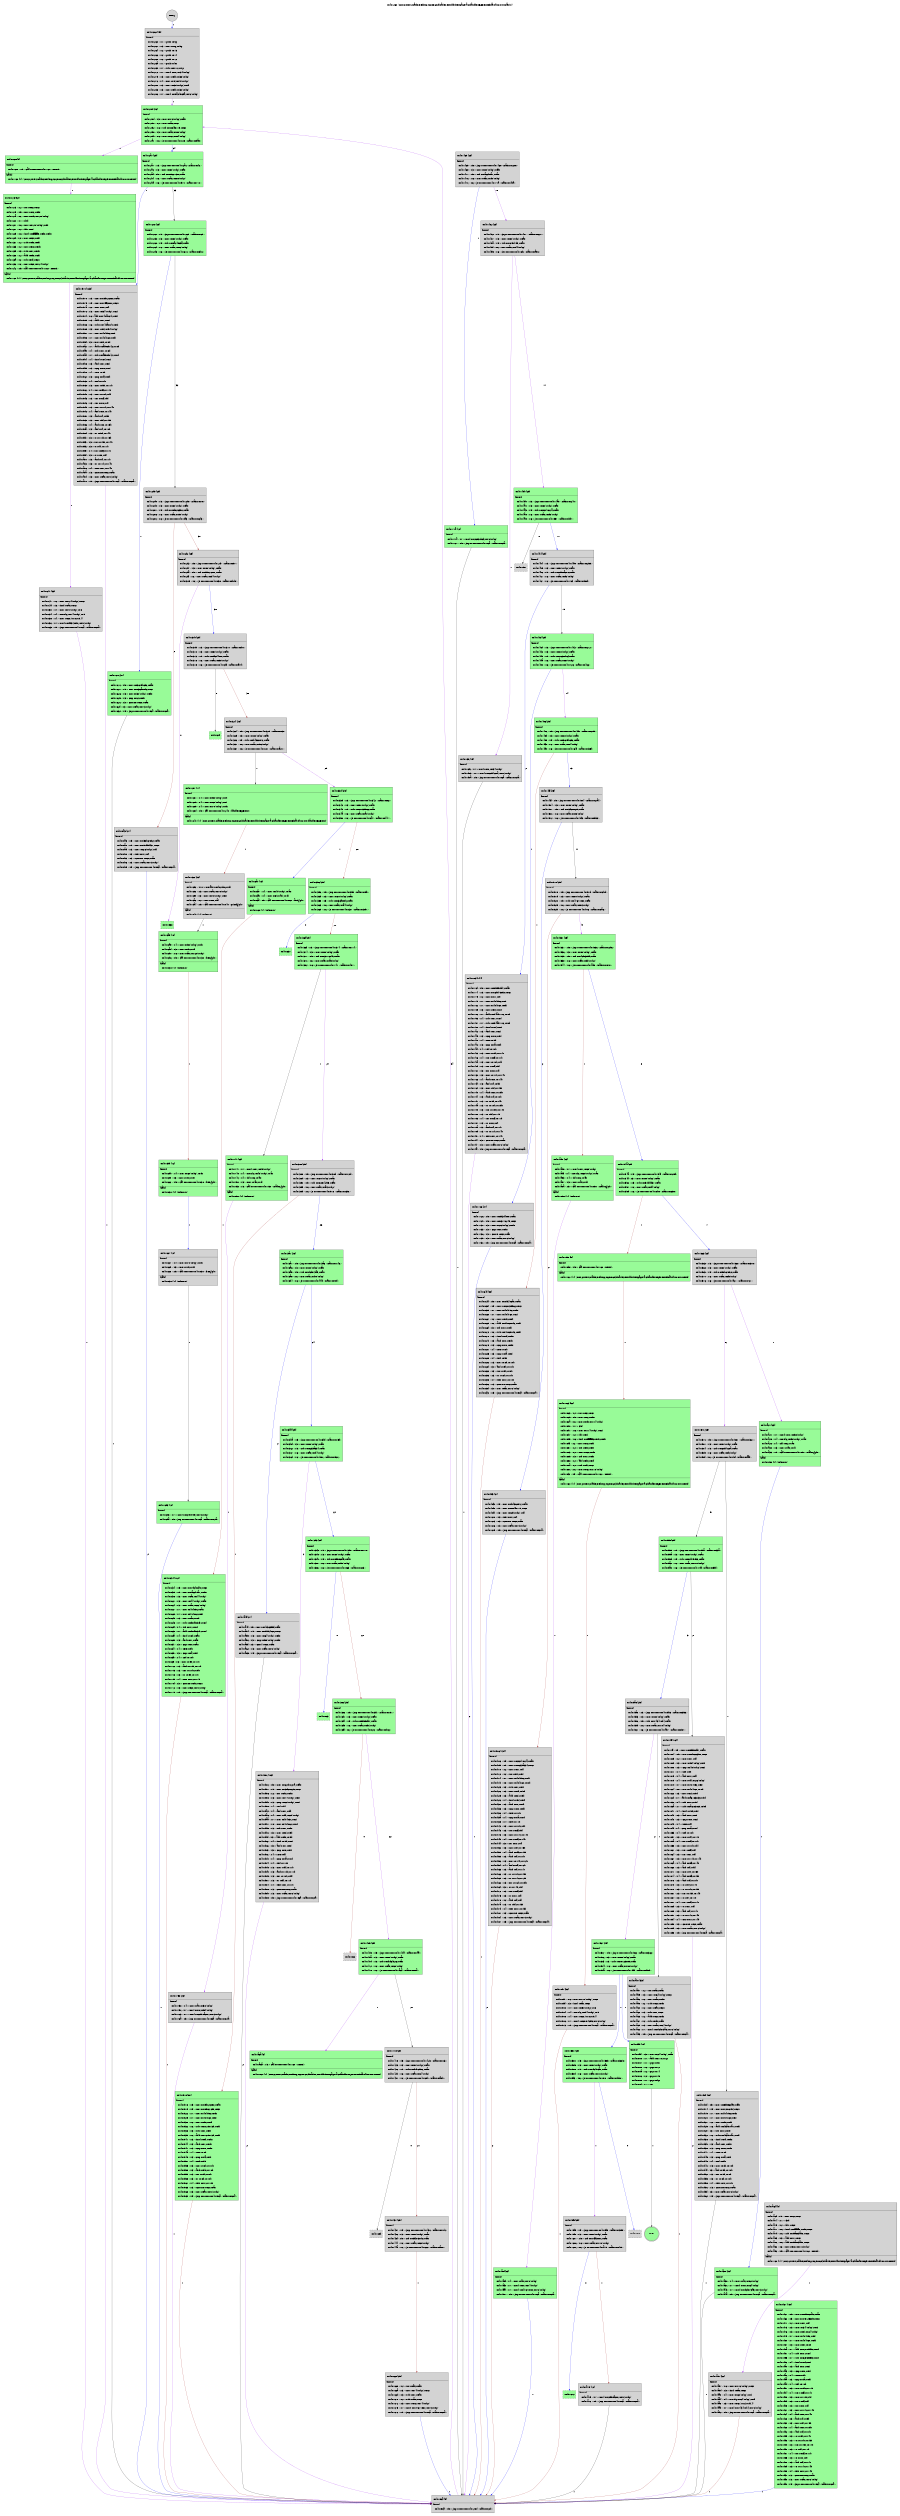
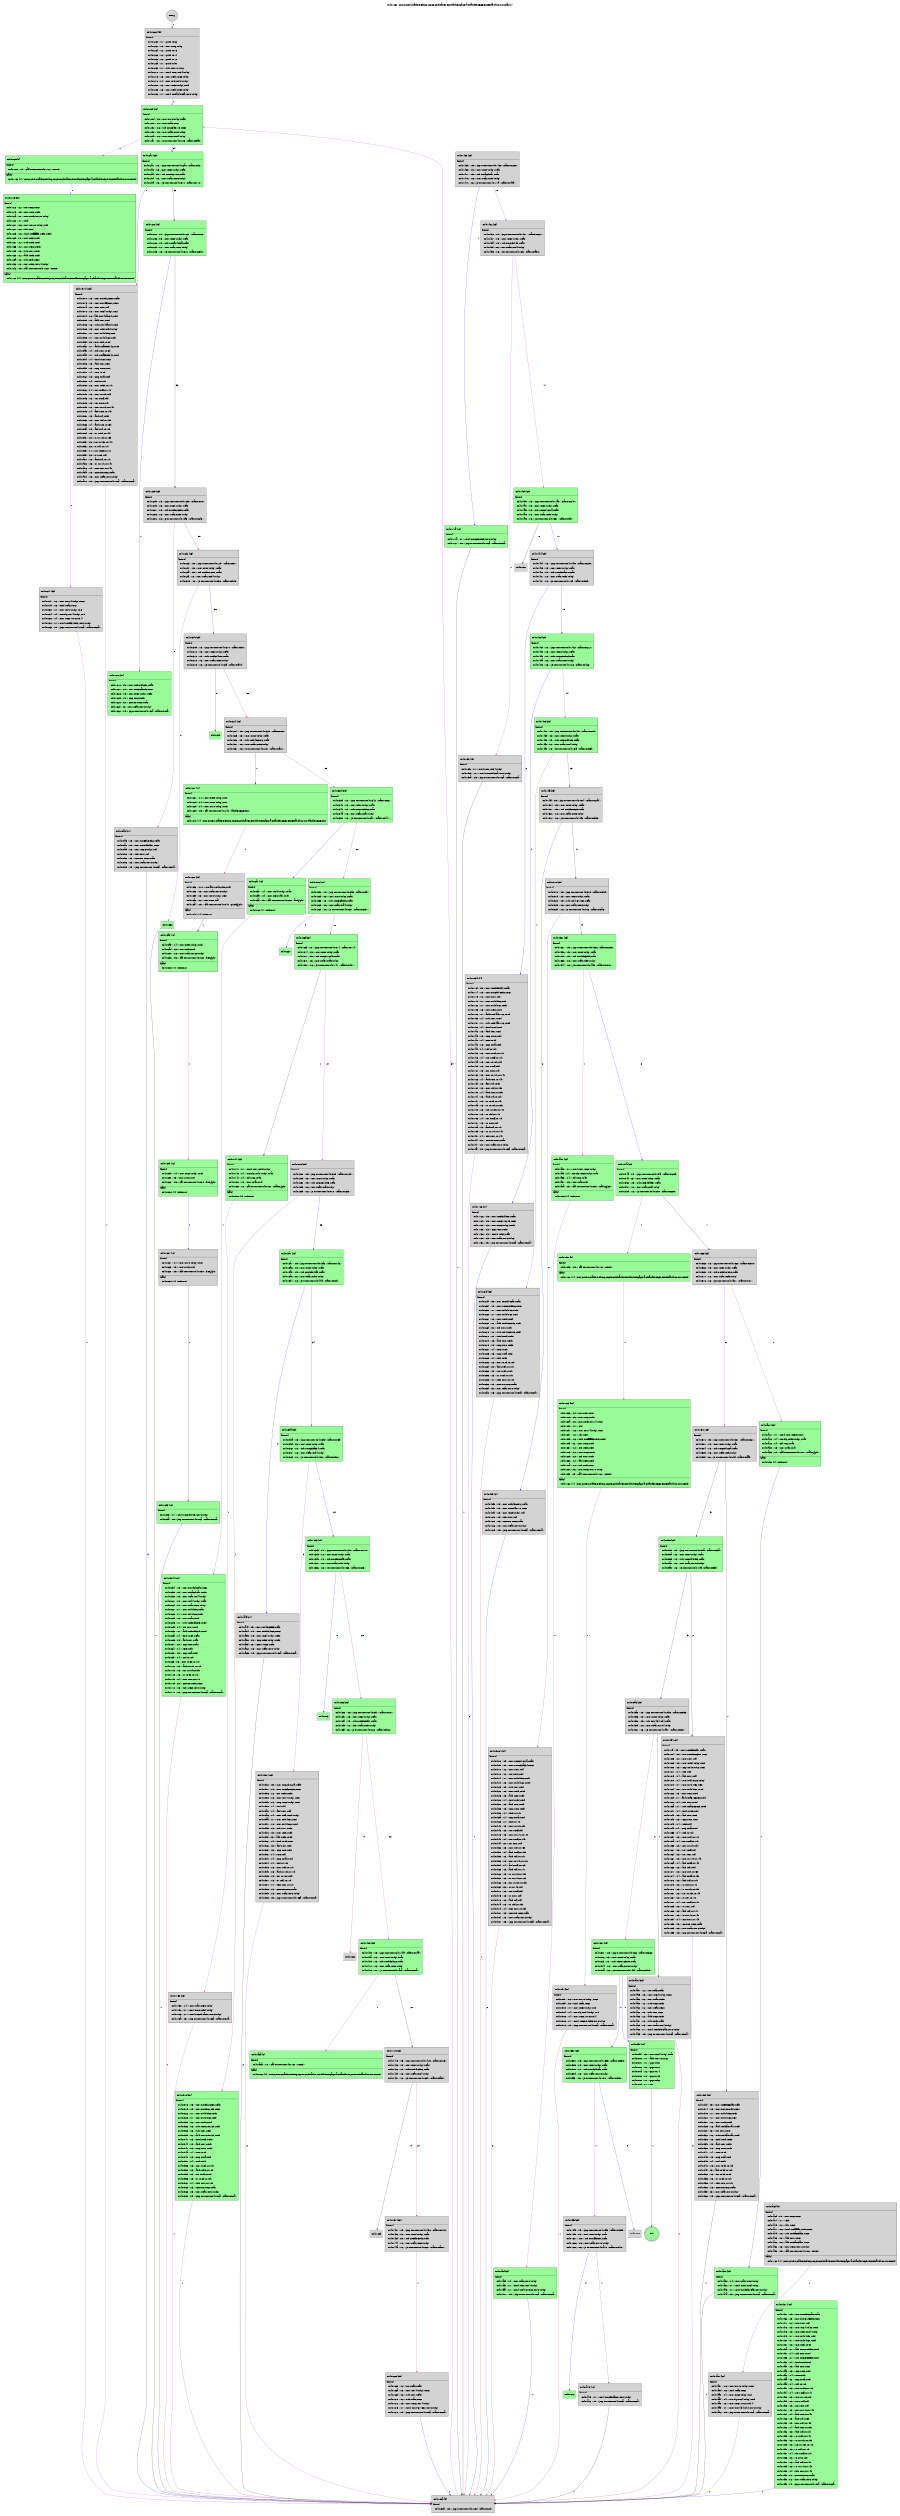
edge "0x40161c [27]" -> "0x401e6a [5]": now "0x401e38" -> "0x401e6a [5]"
node "Users": label "Users" -> "Exit"
